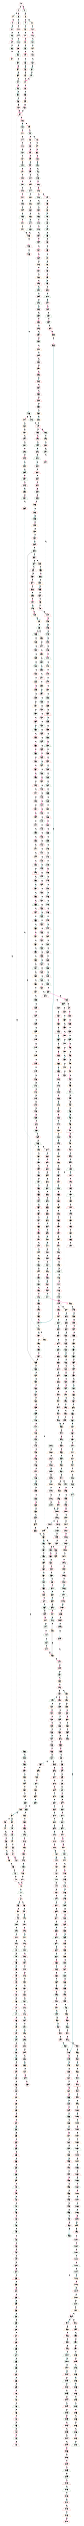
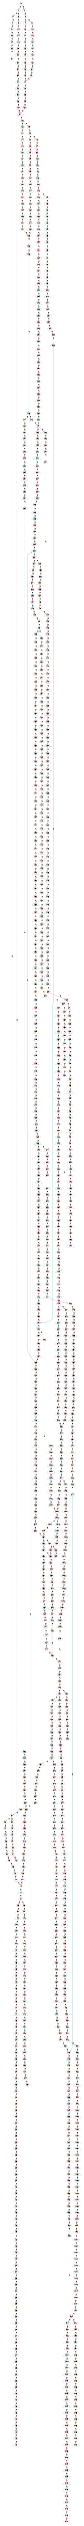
node "S318": removed
edge "S587" -> "S598": now "S587" -> "S322"
